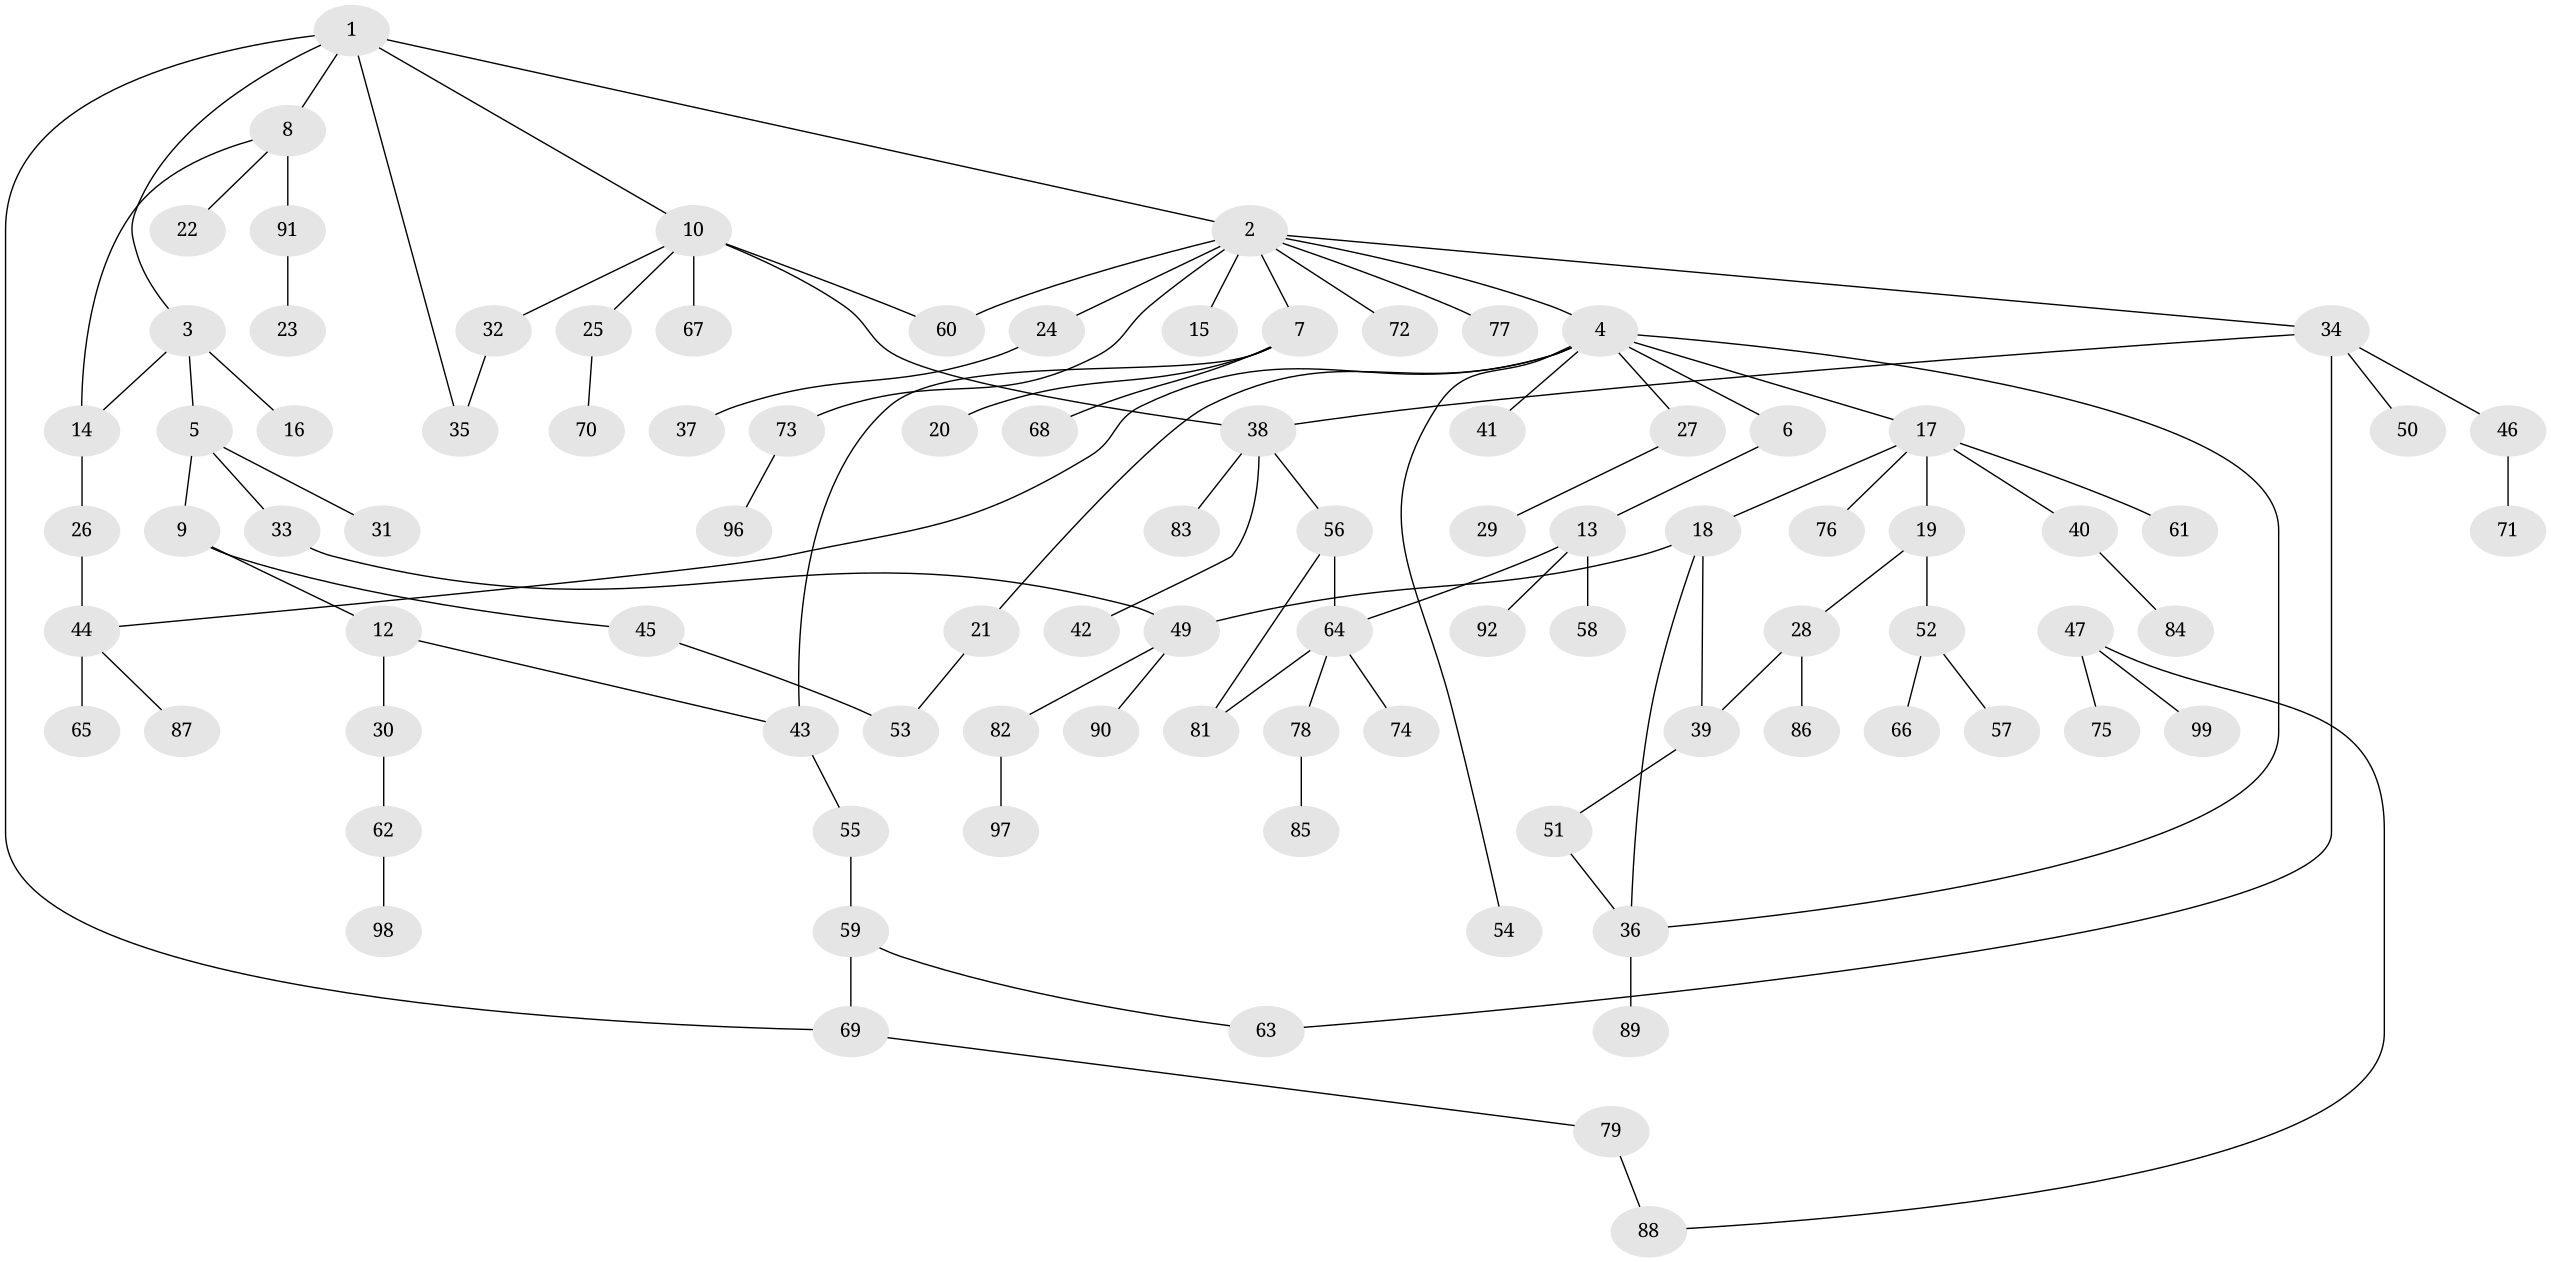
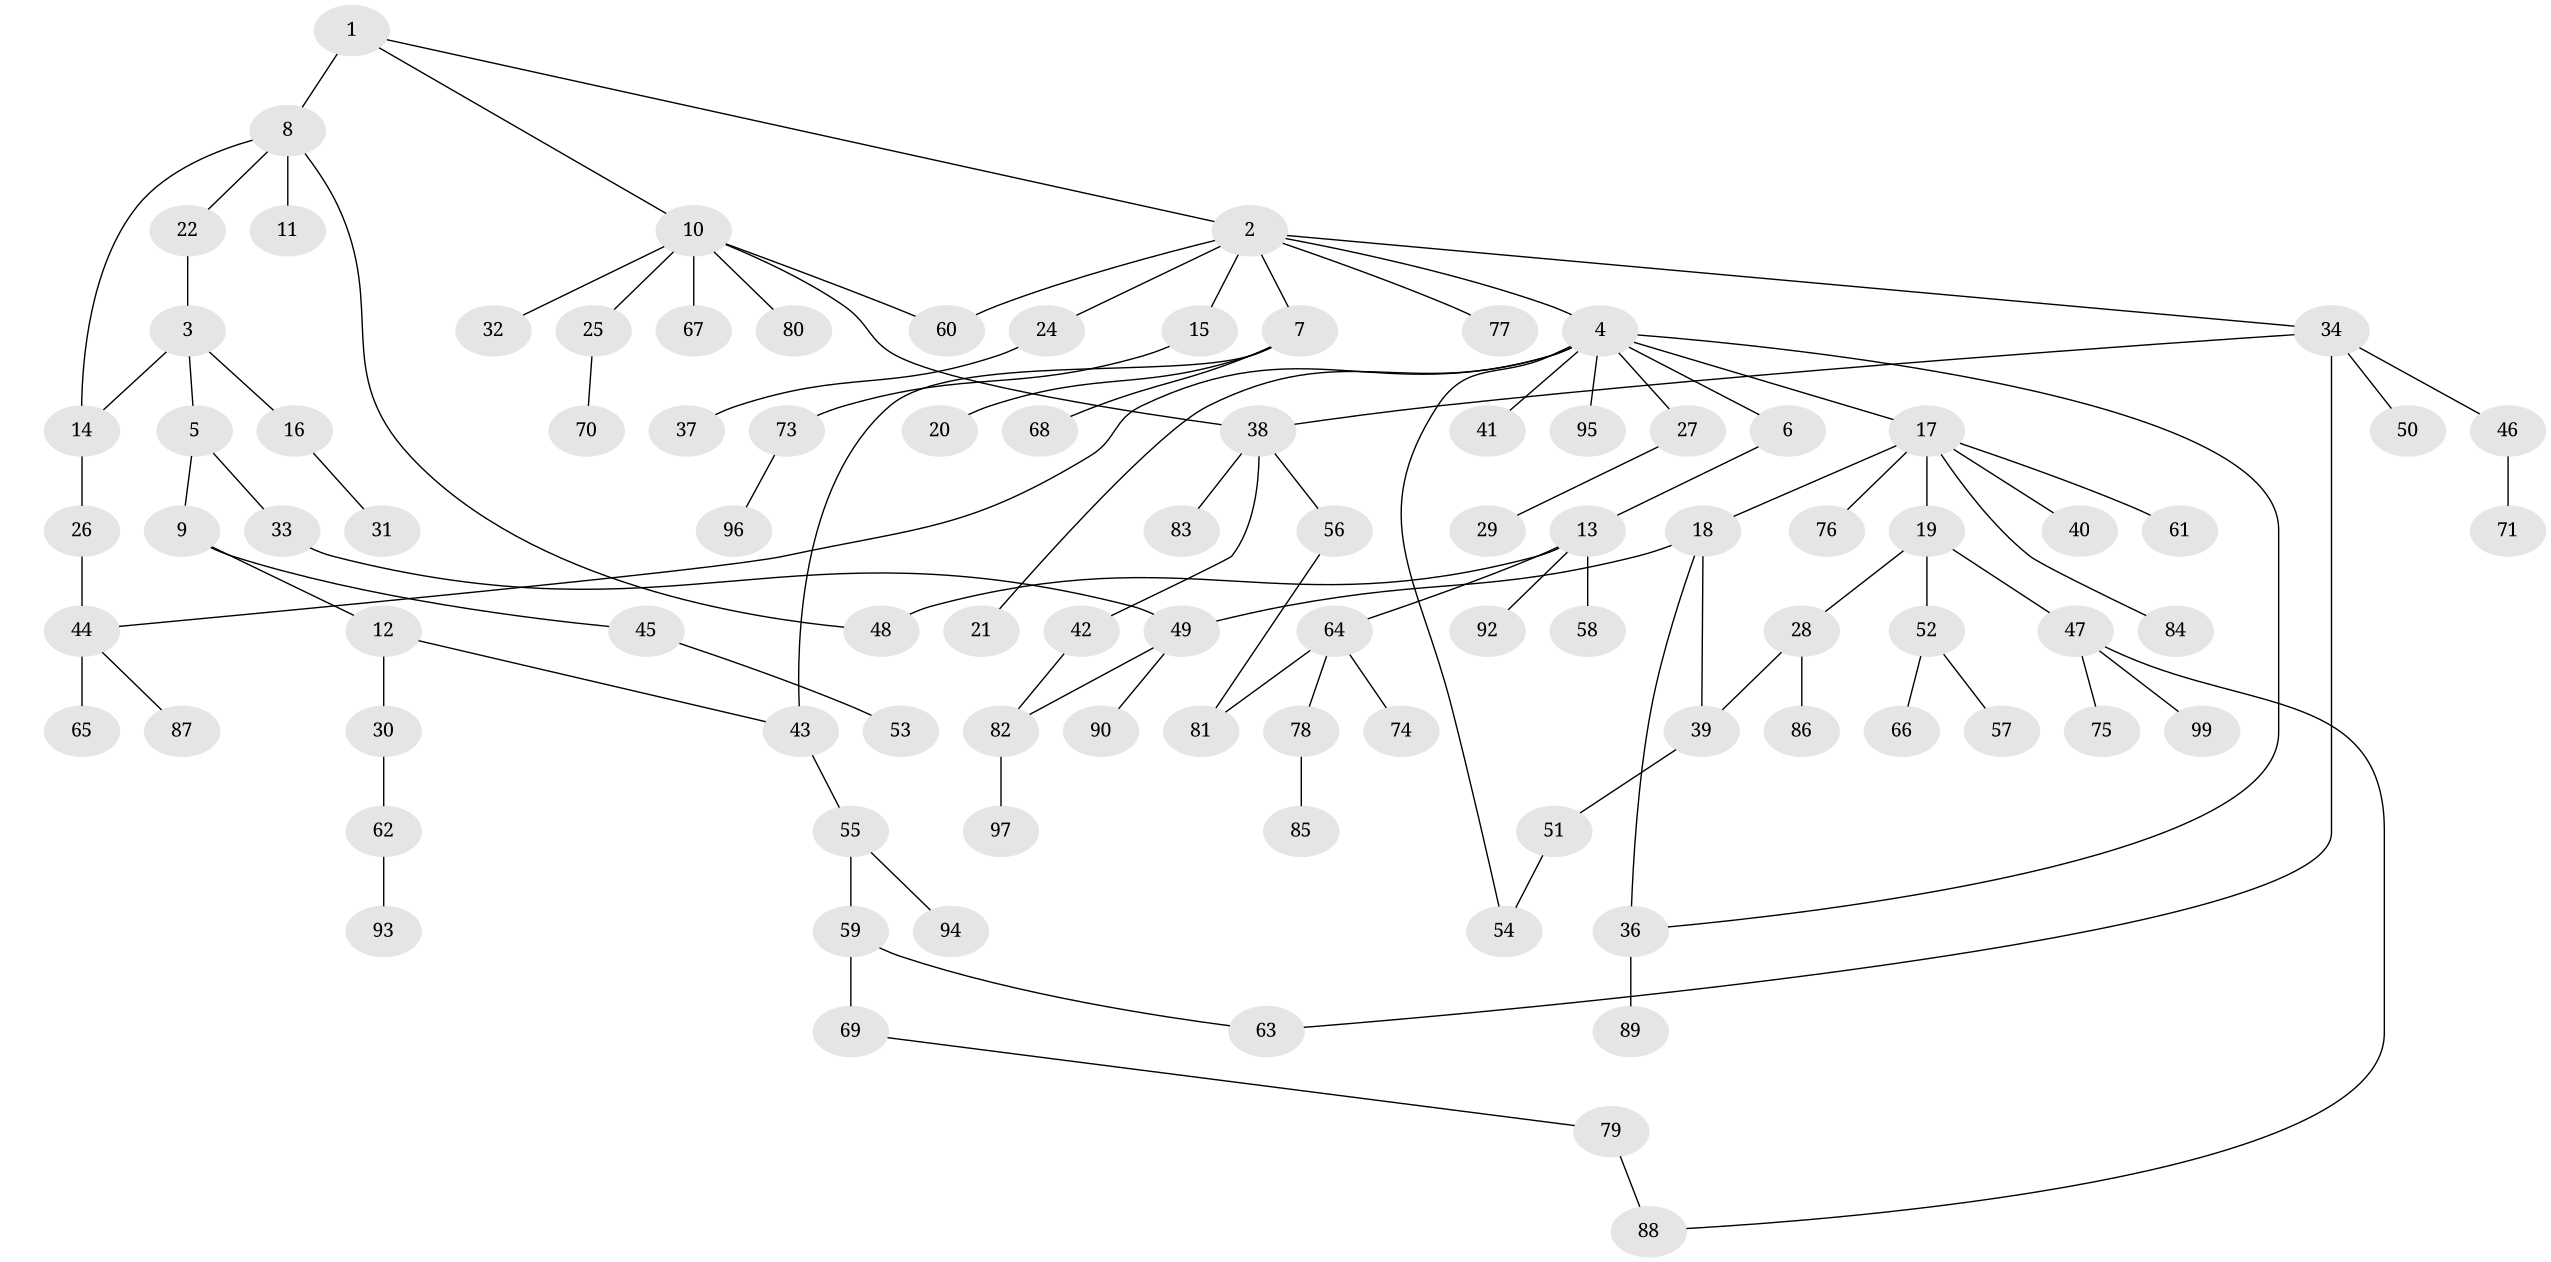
edge "1" -- "3": now "22" -- "3"
node "91": label "91" -> "11"
node "23": removed
node "80": added
node "72": removed
edge "2" -- "73": now "15" -- "73"
node "35": removed
node "95": added
edge "5" -- "31": now "16" -- "31"
edge "56" -- "64": removed
edge "19" -- "47": added
edge "40" -- "84": now "17" -- "84"
node "48": added
edge "21" -- "53": removed
edge "42" -- "82": added
edge "1" -- "69": removed
edge "51" -- "36": now "51" -- "54"
node "98": label "98" -> "93"
node "94": added
